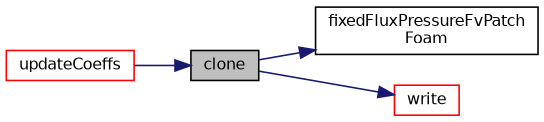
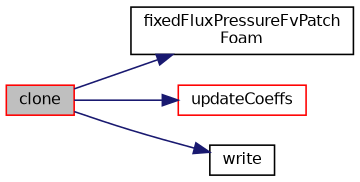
edge "updateCoeffs" -> "clone": reversed
node "clone": color black -> red
node "write": color red -> black
